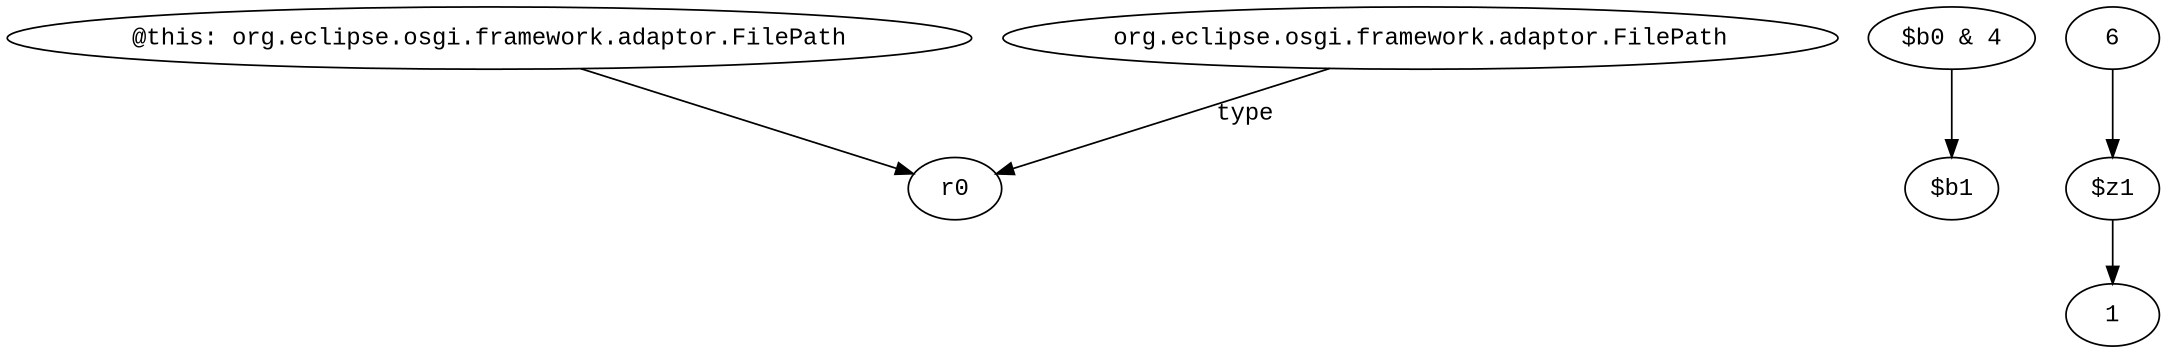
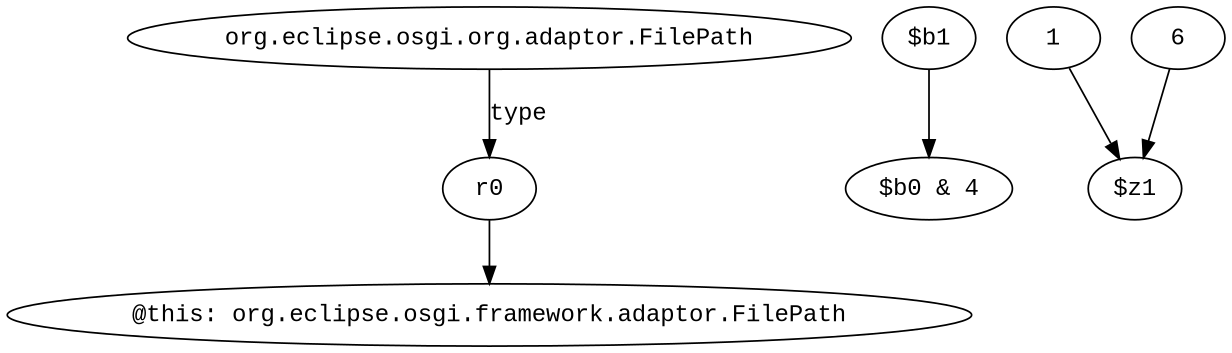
node "org.eclipse.osgi.framework.adaptor.FilePath": label "org.eclipse.osgi.framework.adaptor.FilePath" -> "org.eclipse.osgi.org.adaptor.FilePath"
edge "$b0 & 4" -> "$b1": reversed
edge "@this: org.eclipse.osgi.framework.adaptor.FilePath" -> "r0": reversed
edge "$z1" -> "1": reversed
